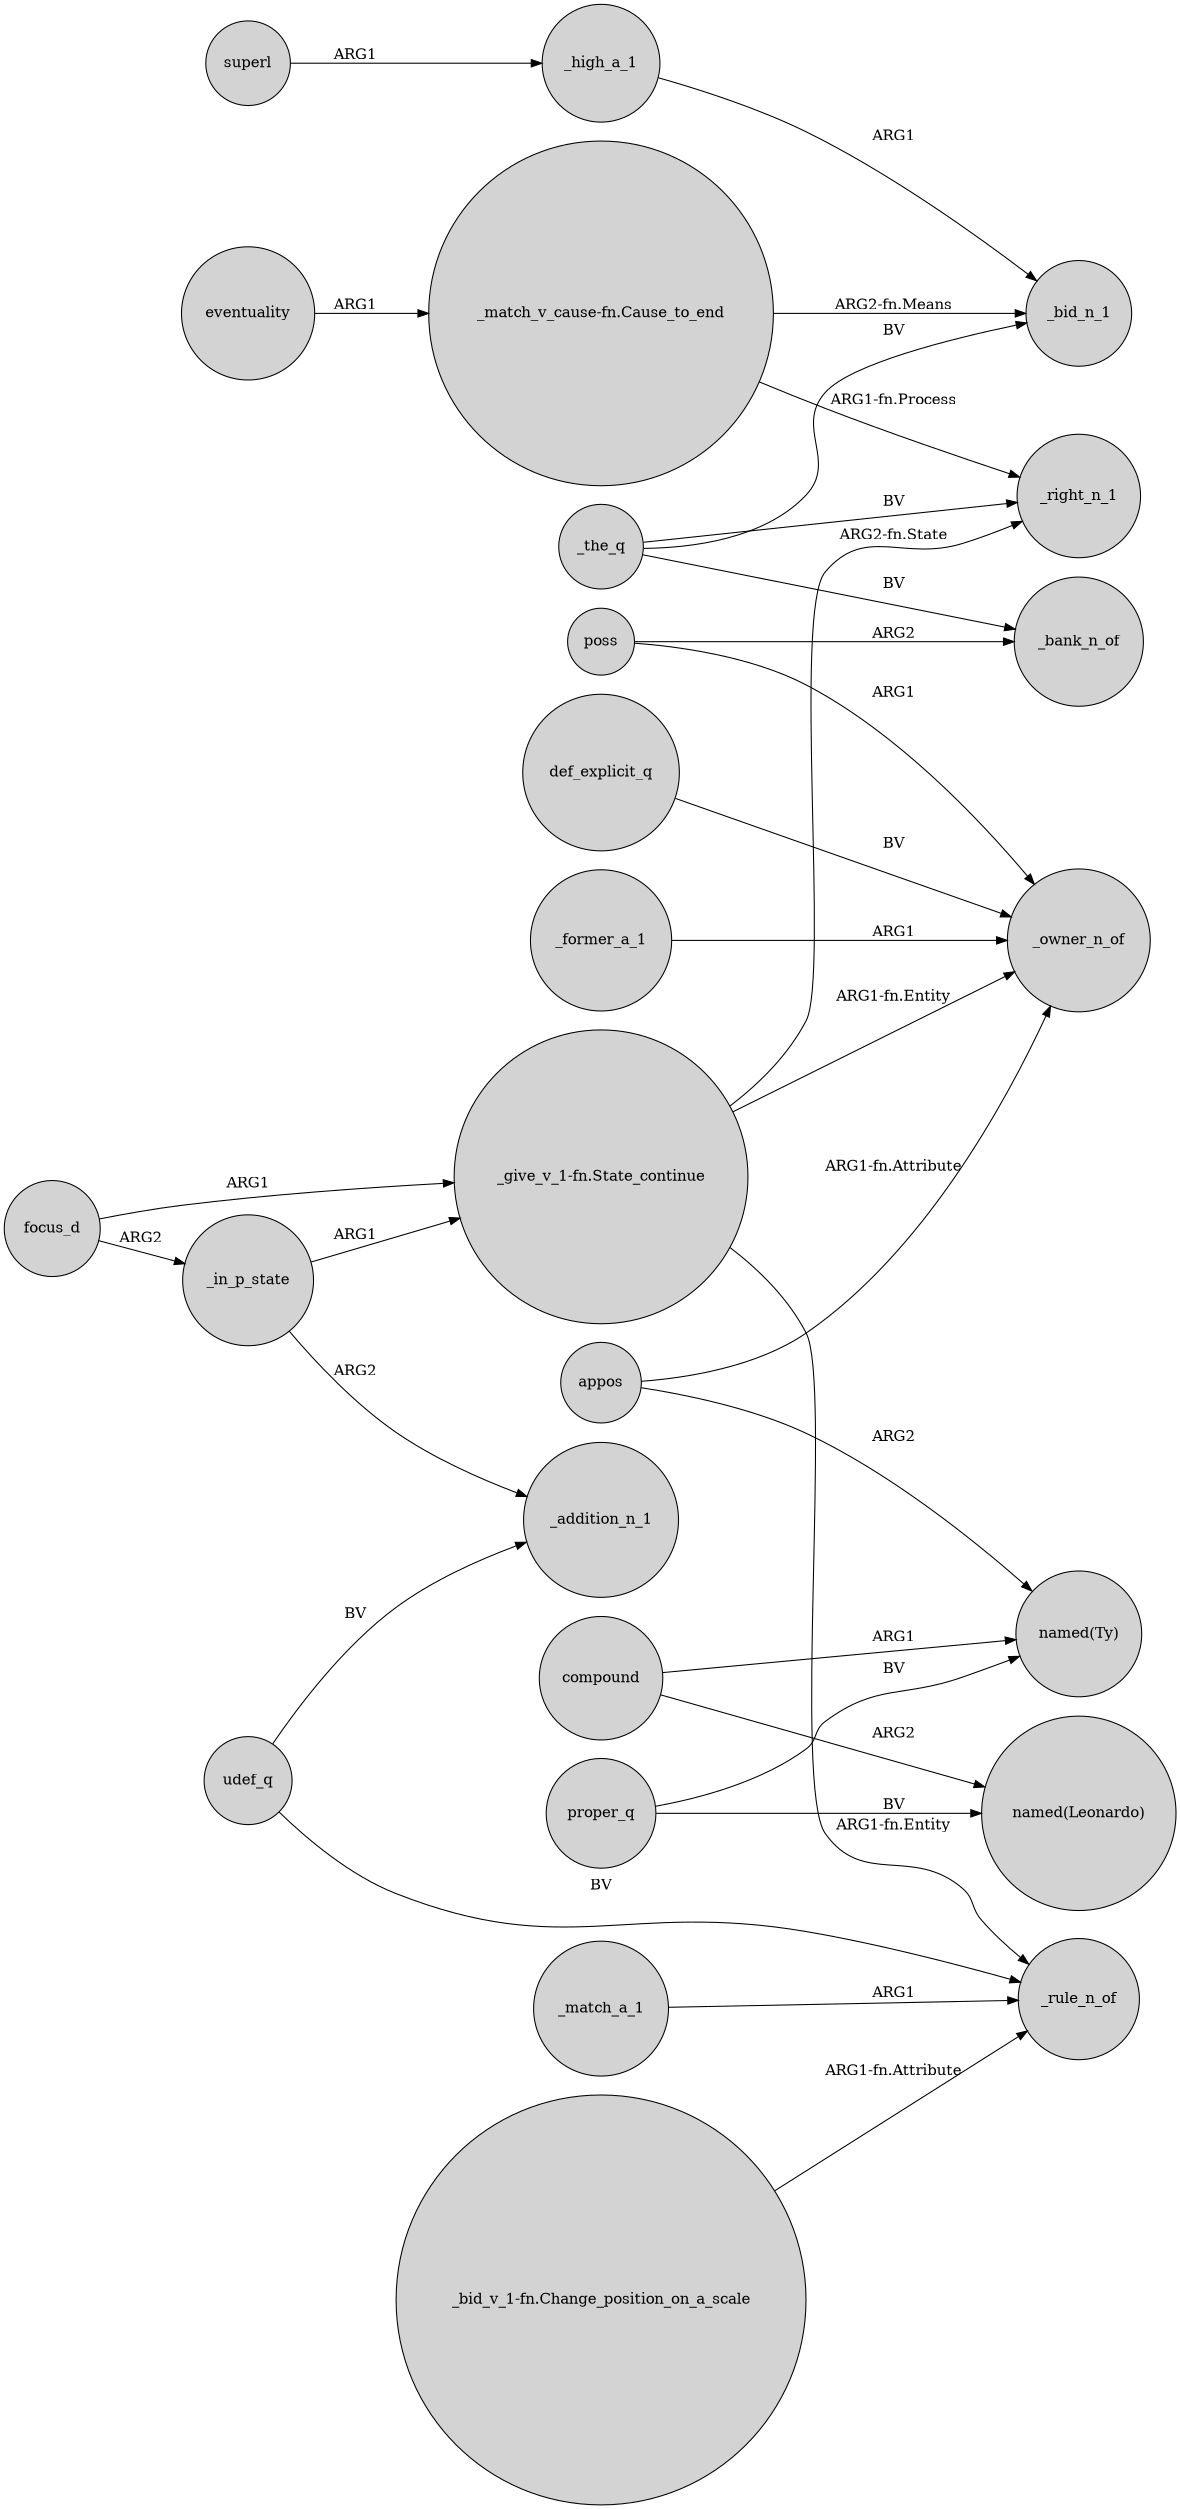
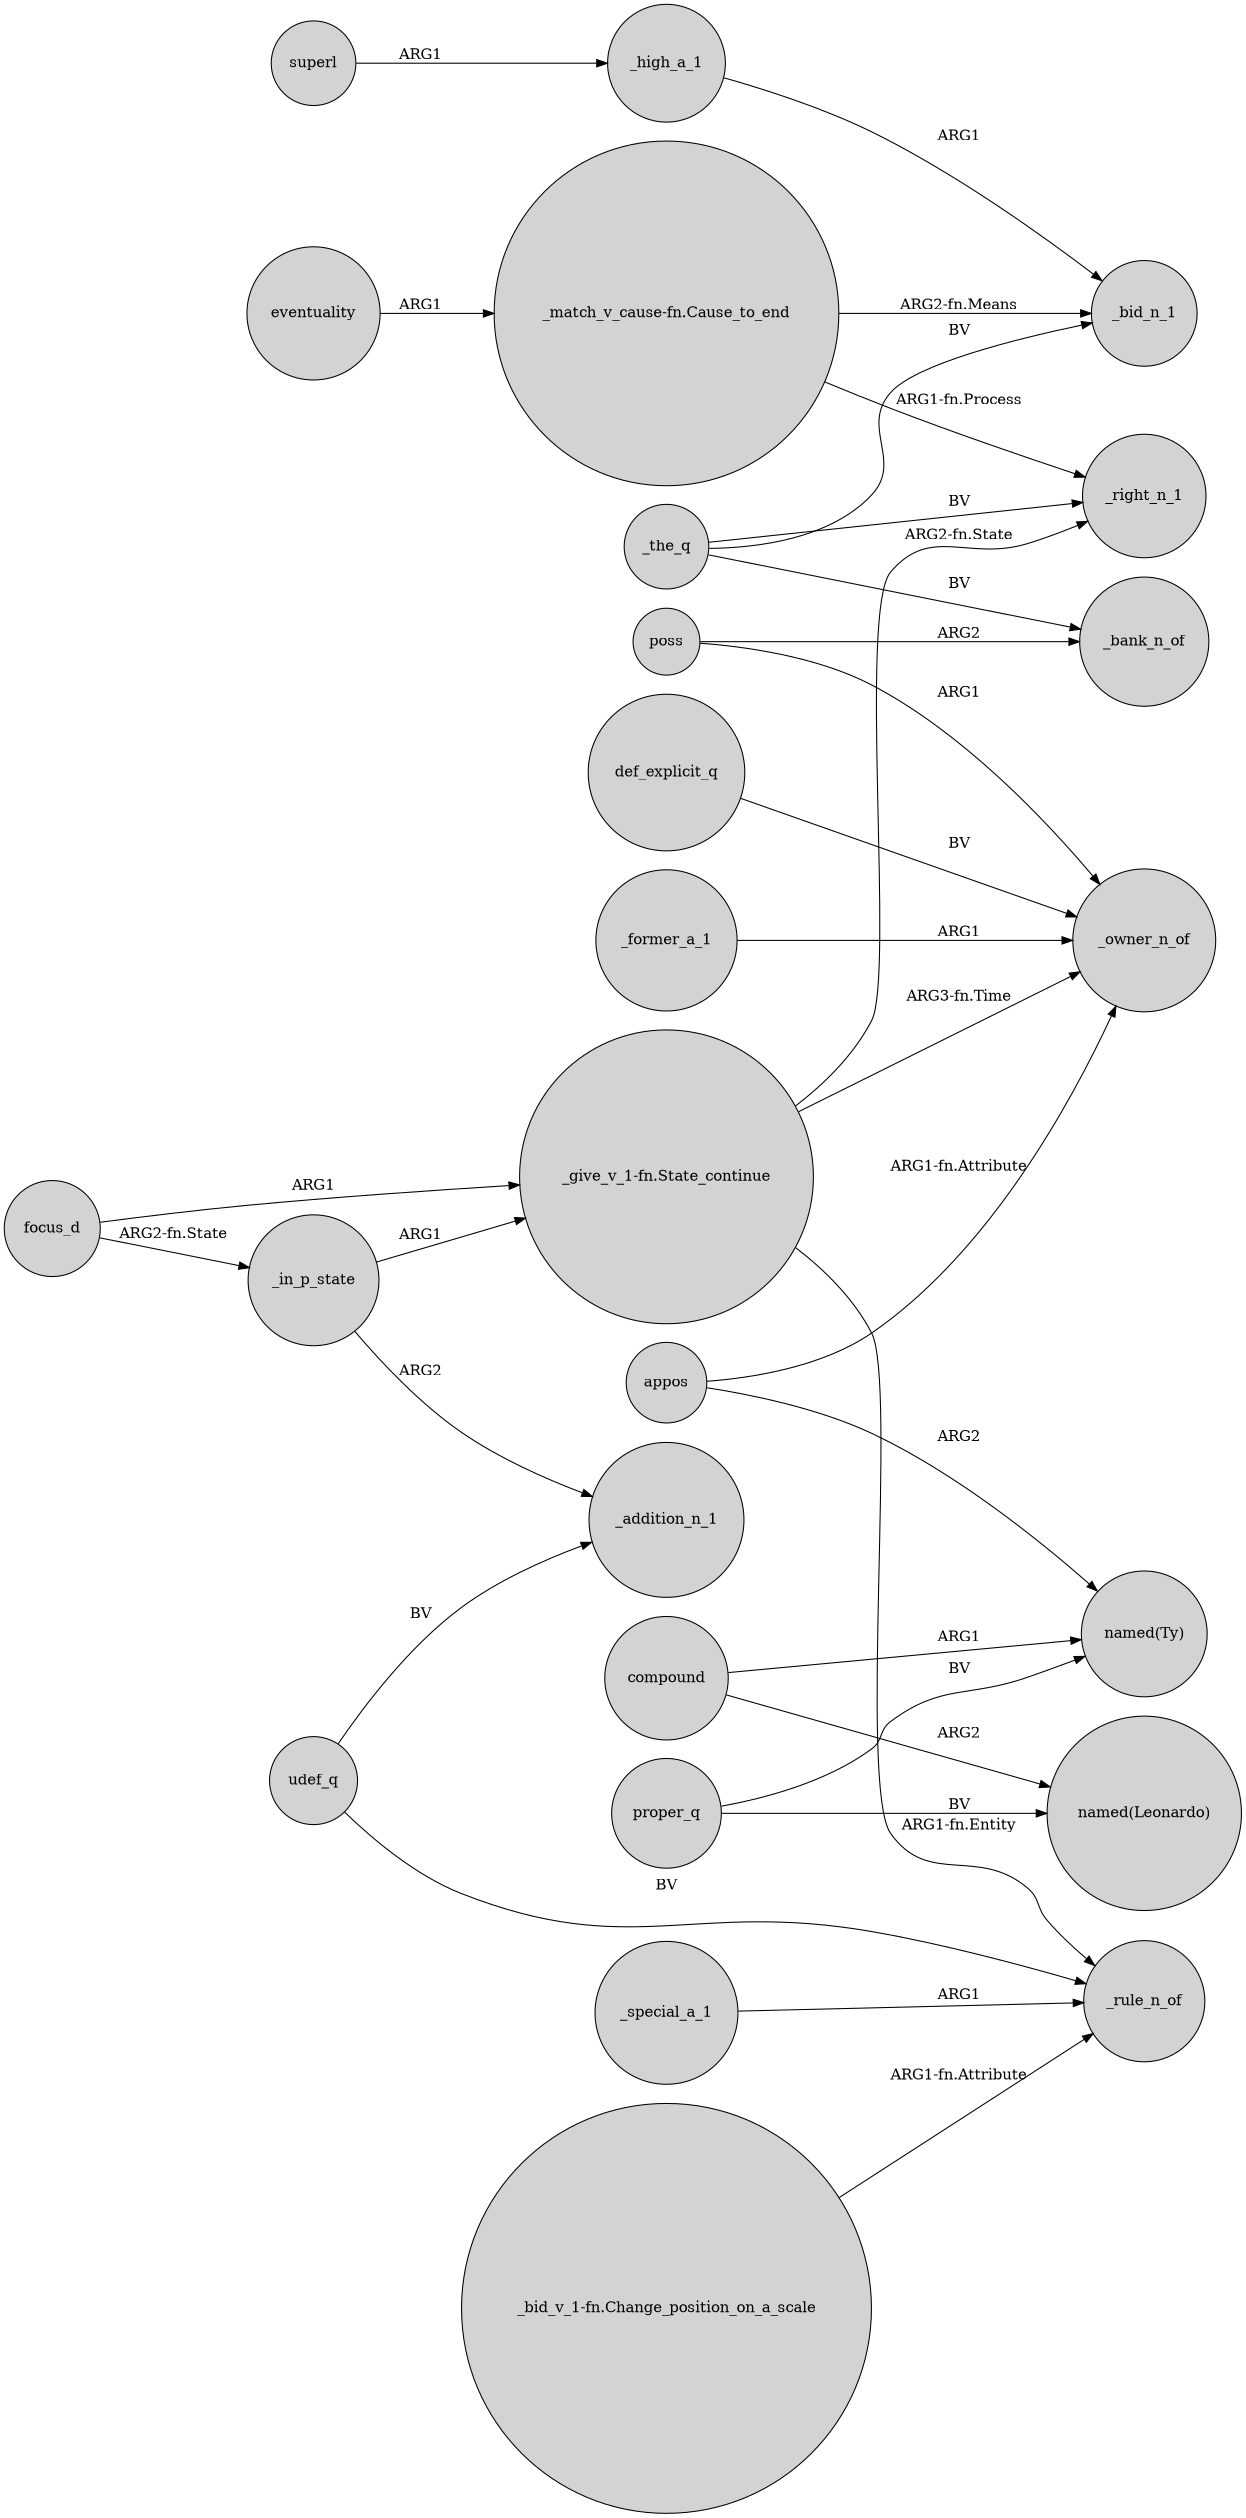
edge "_give_v_1-fn.State_continue" -> "_owner_n_of": label "ARG1-fn.Entity" -> "ARG3-fn.Time"
edge "focus_d" -> "_in_p_state": label "ARG2" -> "ARG2-fn.State"
node "_match_a_1": label "_match_a_1" -> "_special_a_1"
